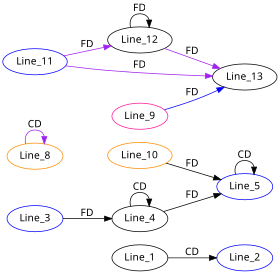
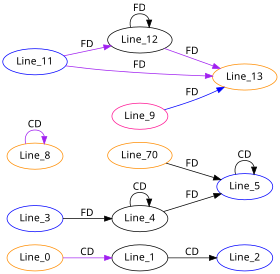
node "Line_13": color black -> darkorange
node "Line_10": label "Line_10" -> "Line_70"
node "Line_0": added
